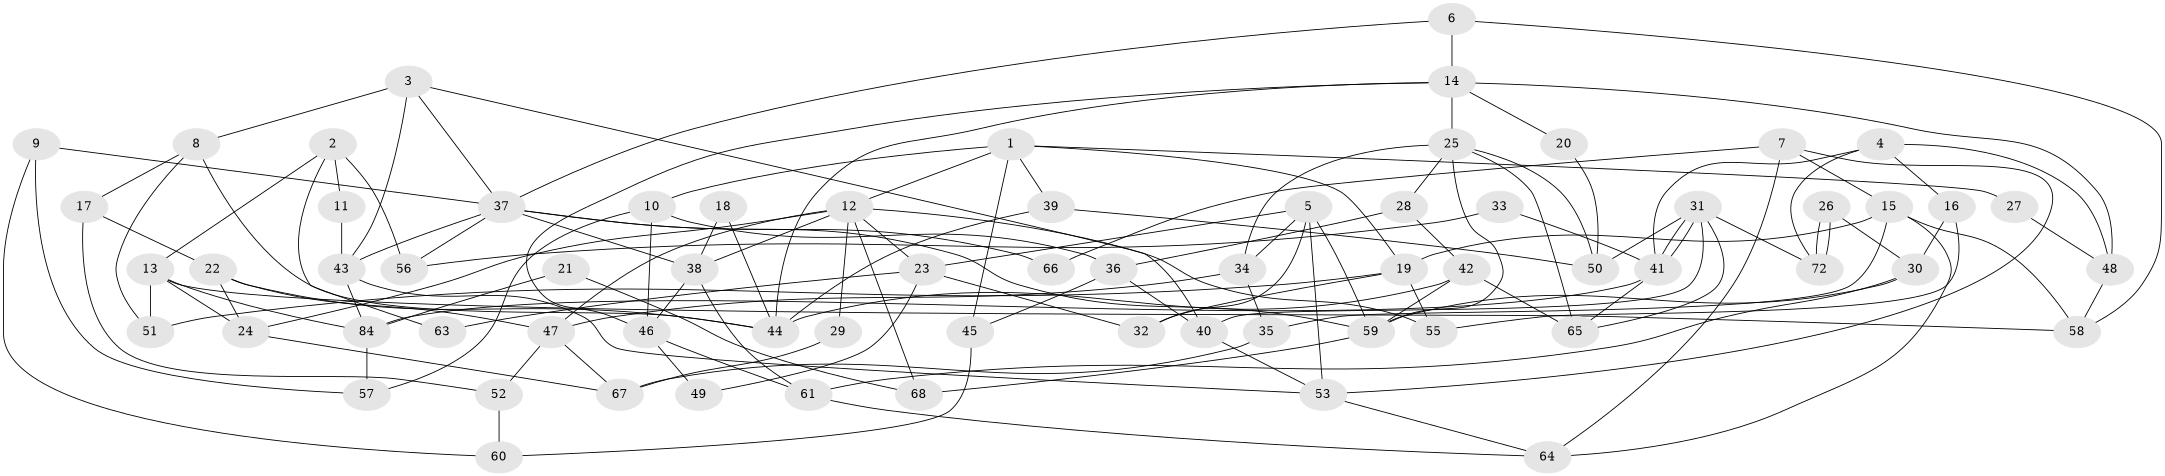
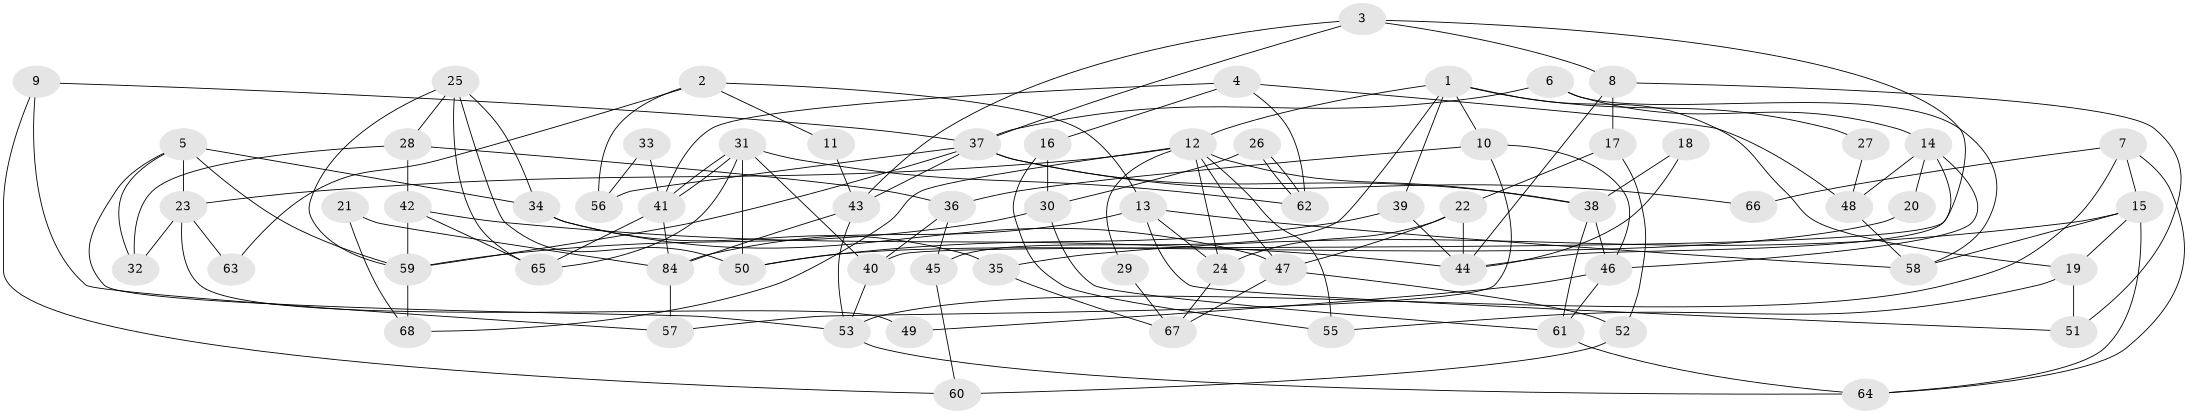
edge "14" -- "25": removed
node "72": label "72" -> "62"
edge "19" -- "32": now "28" -- "32"
